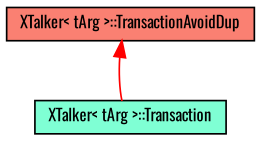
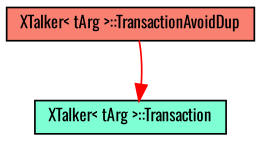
edge "XTalker< tArg >::Transaction" -> "XTalker< tArg >::TransactionAvoidDup": reversed
